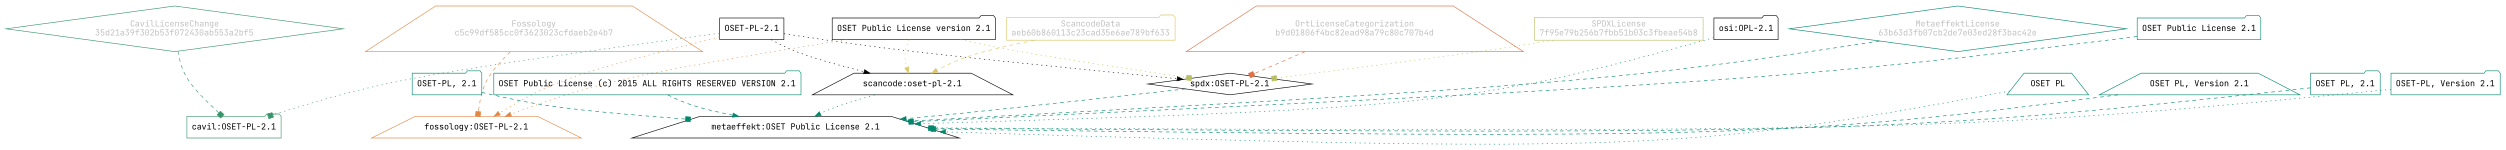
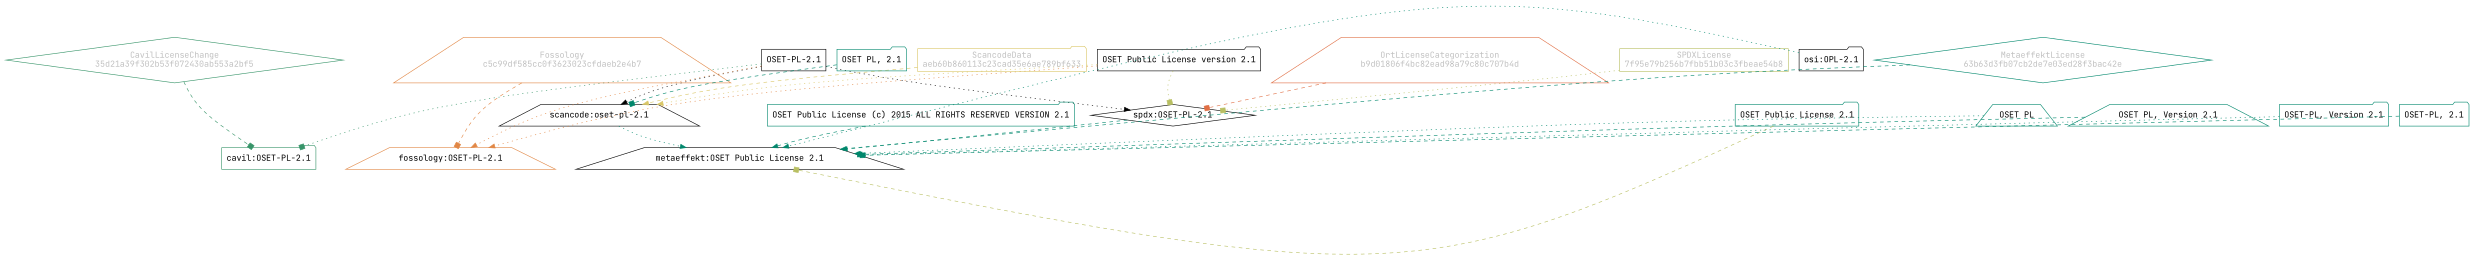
edge "OSET Public License 2.1" -> "metaeffekt:OSET Public License 2.1": color #00876c -> #b8bf62
edge "OSET PL, 2.1" -> "metaeffekt:OSET Public License 2.1": now "OSET PL, 2.1" -> "scancode:oset-pl-2.1"
